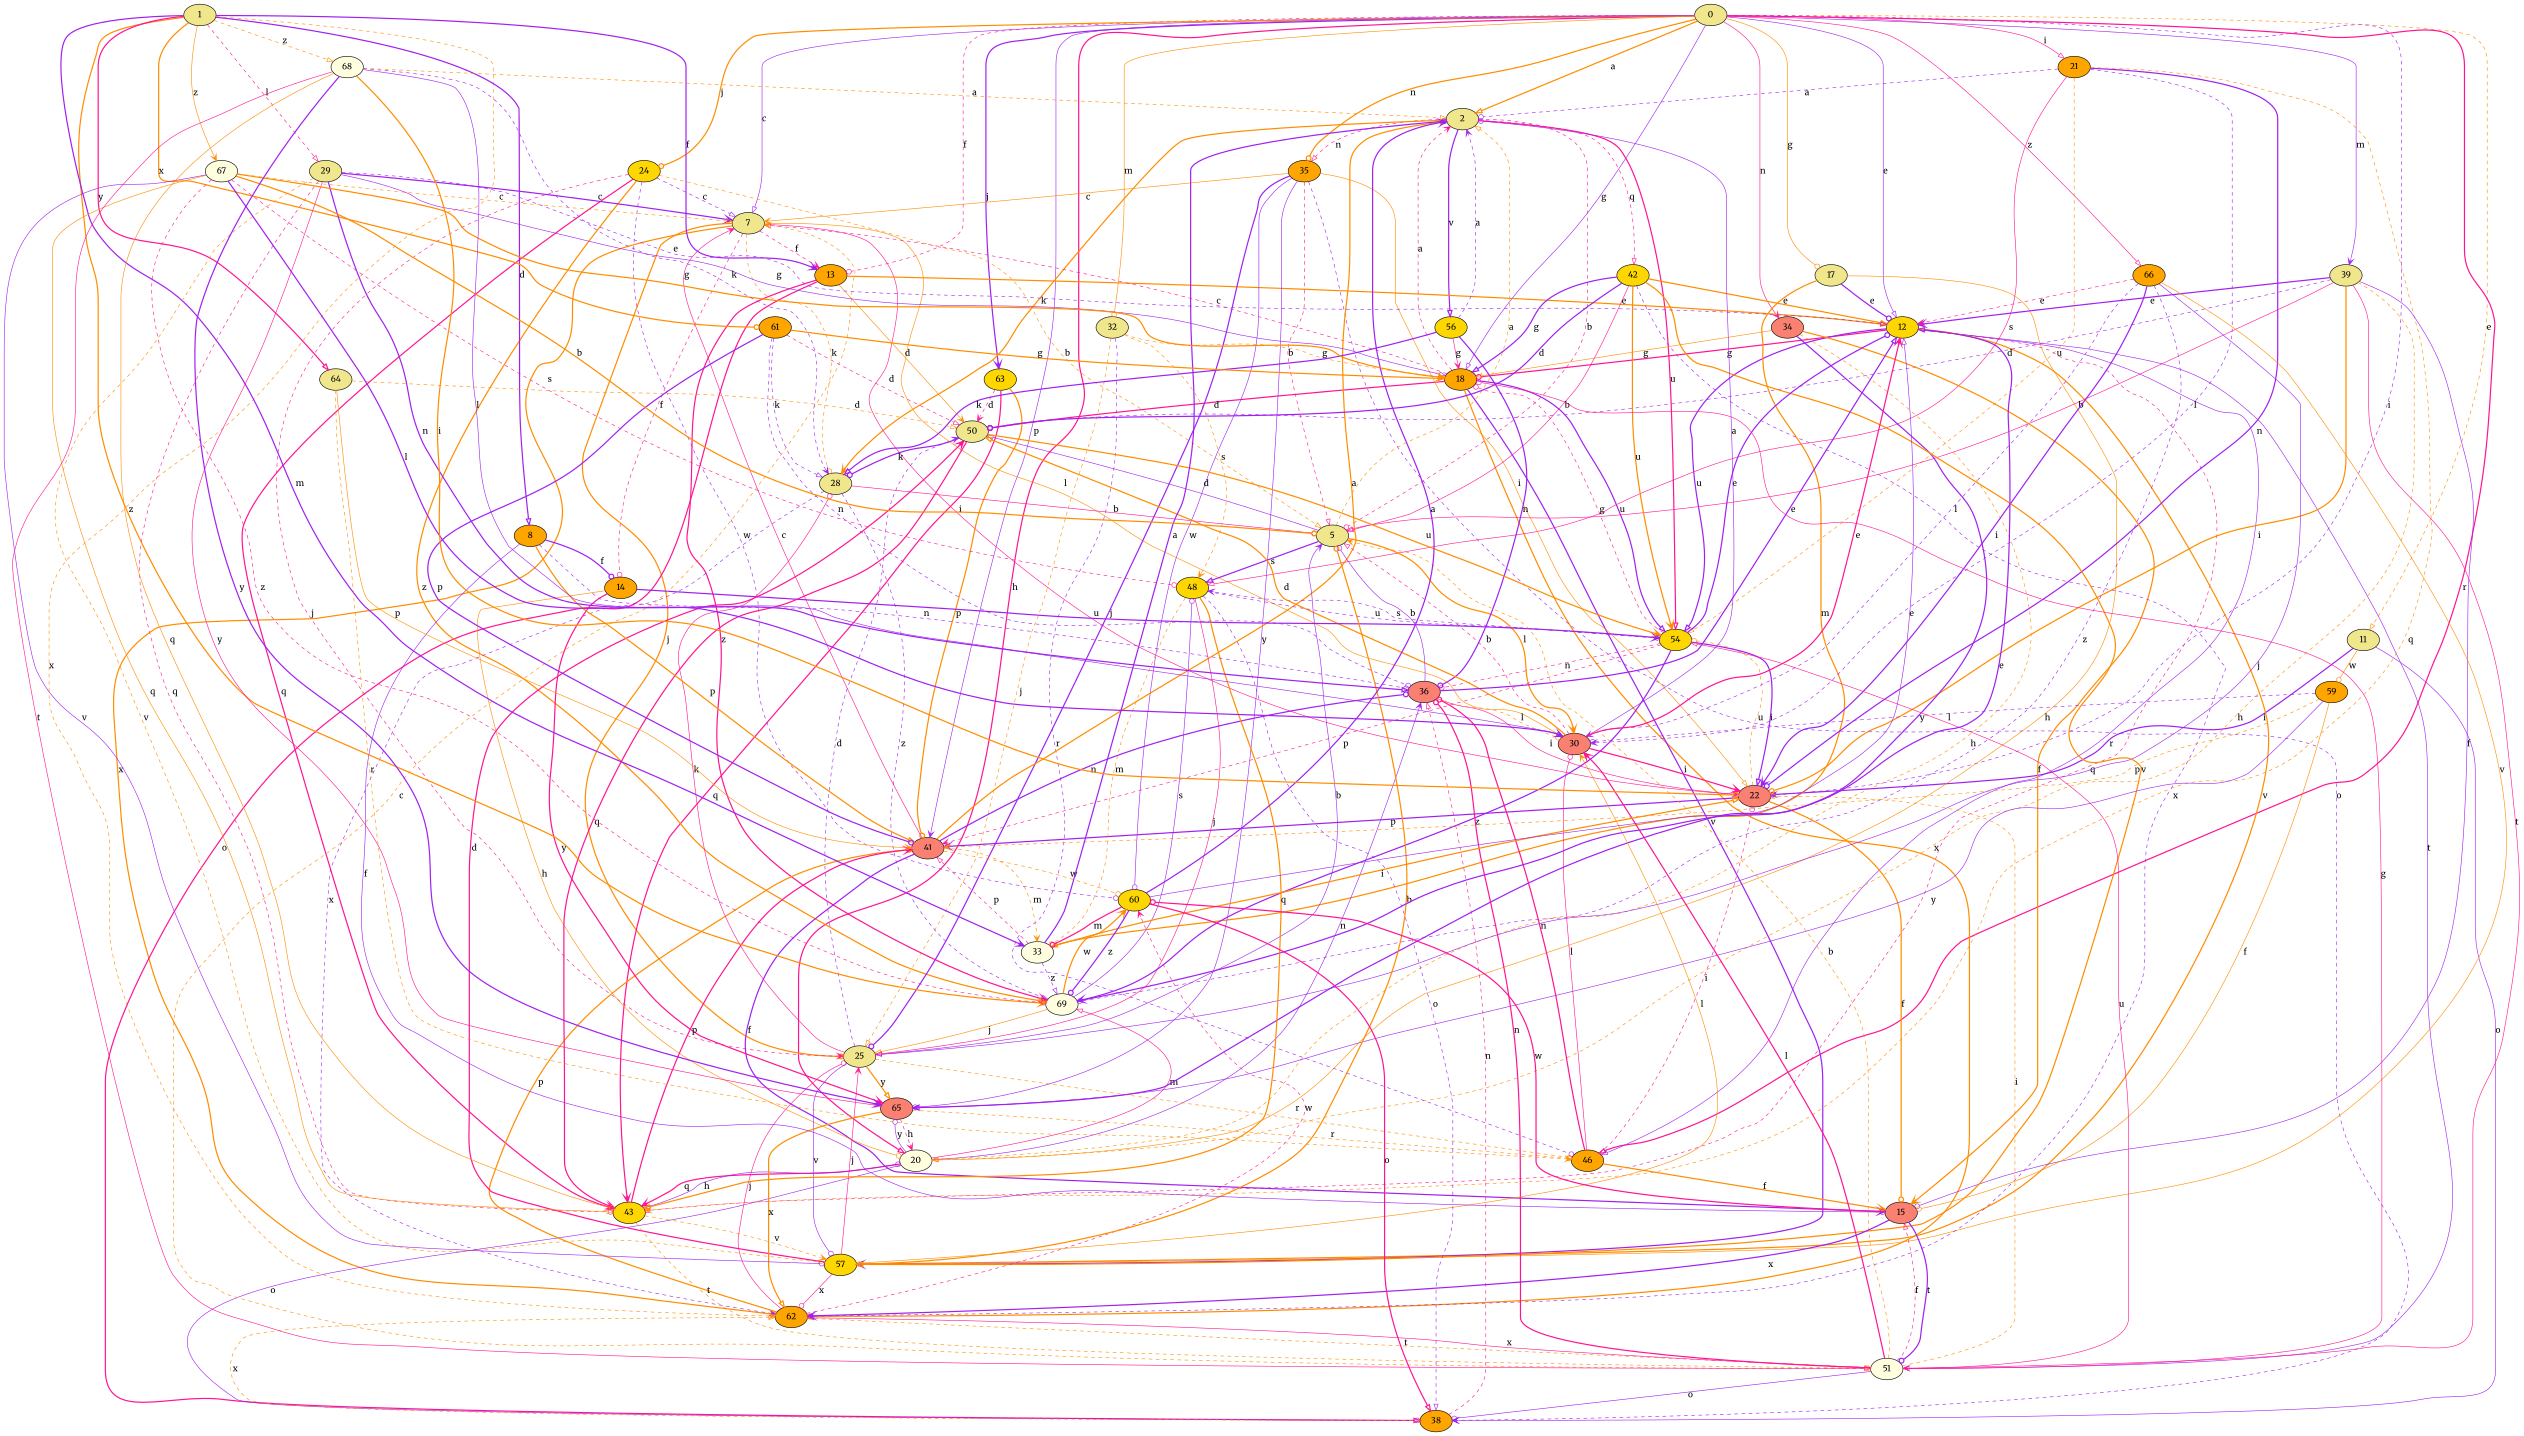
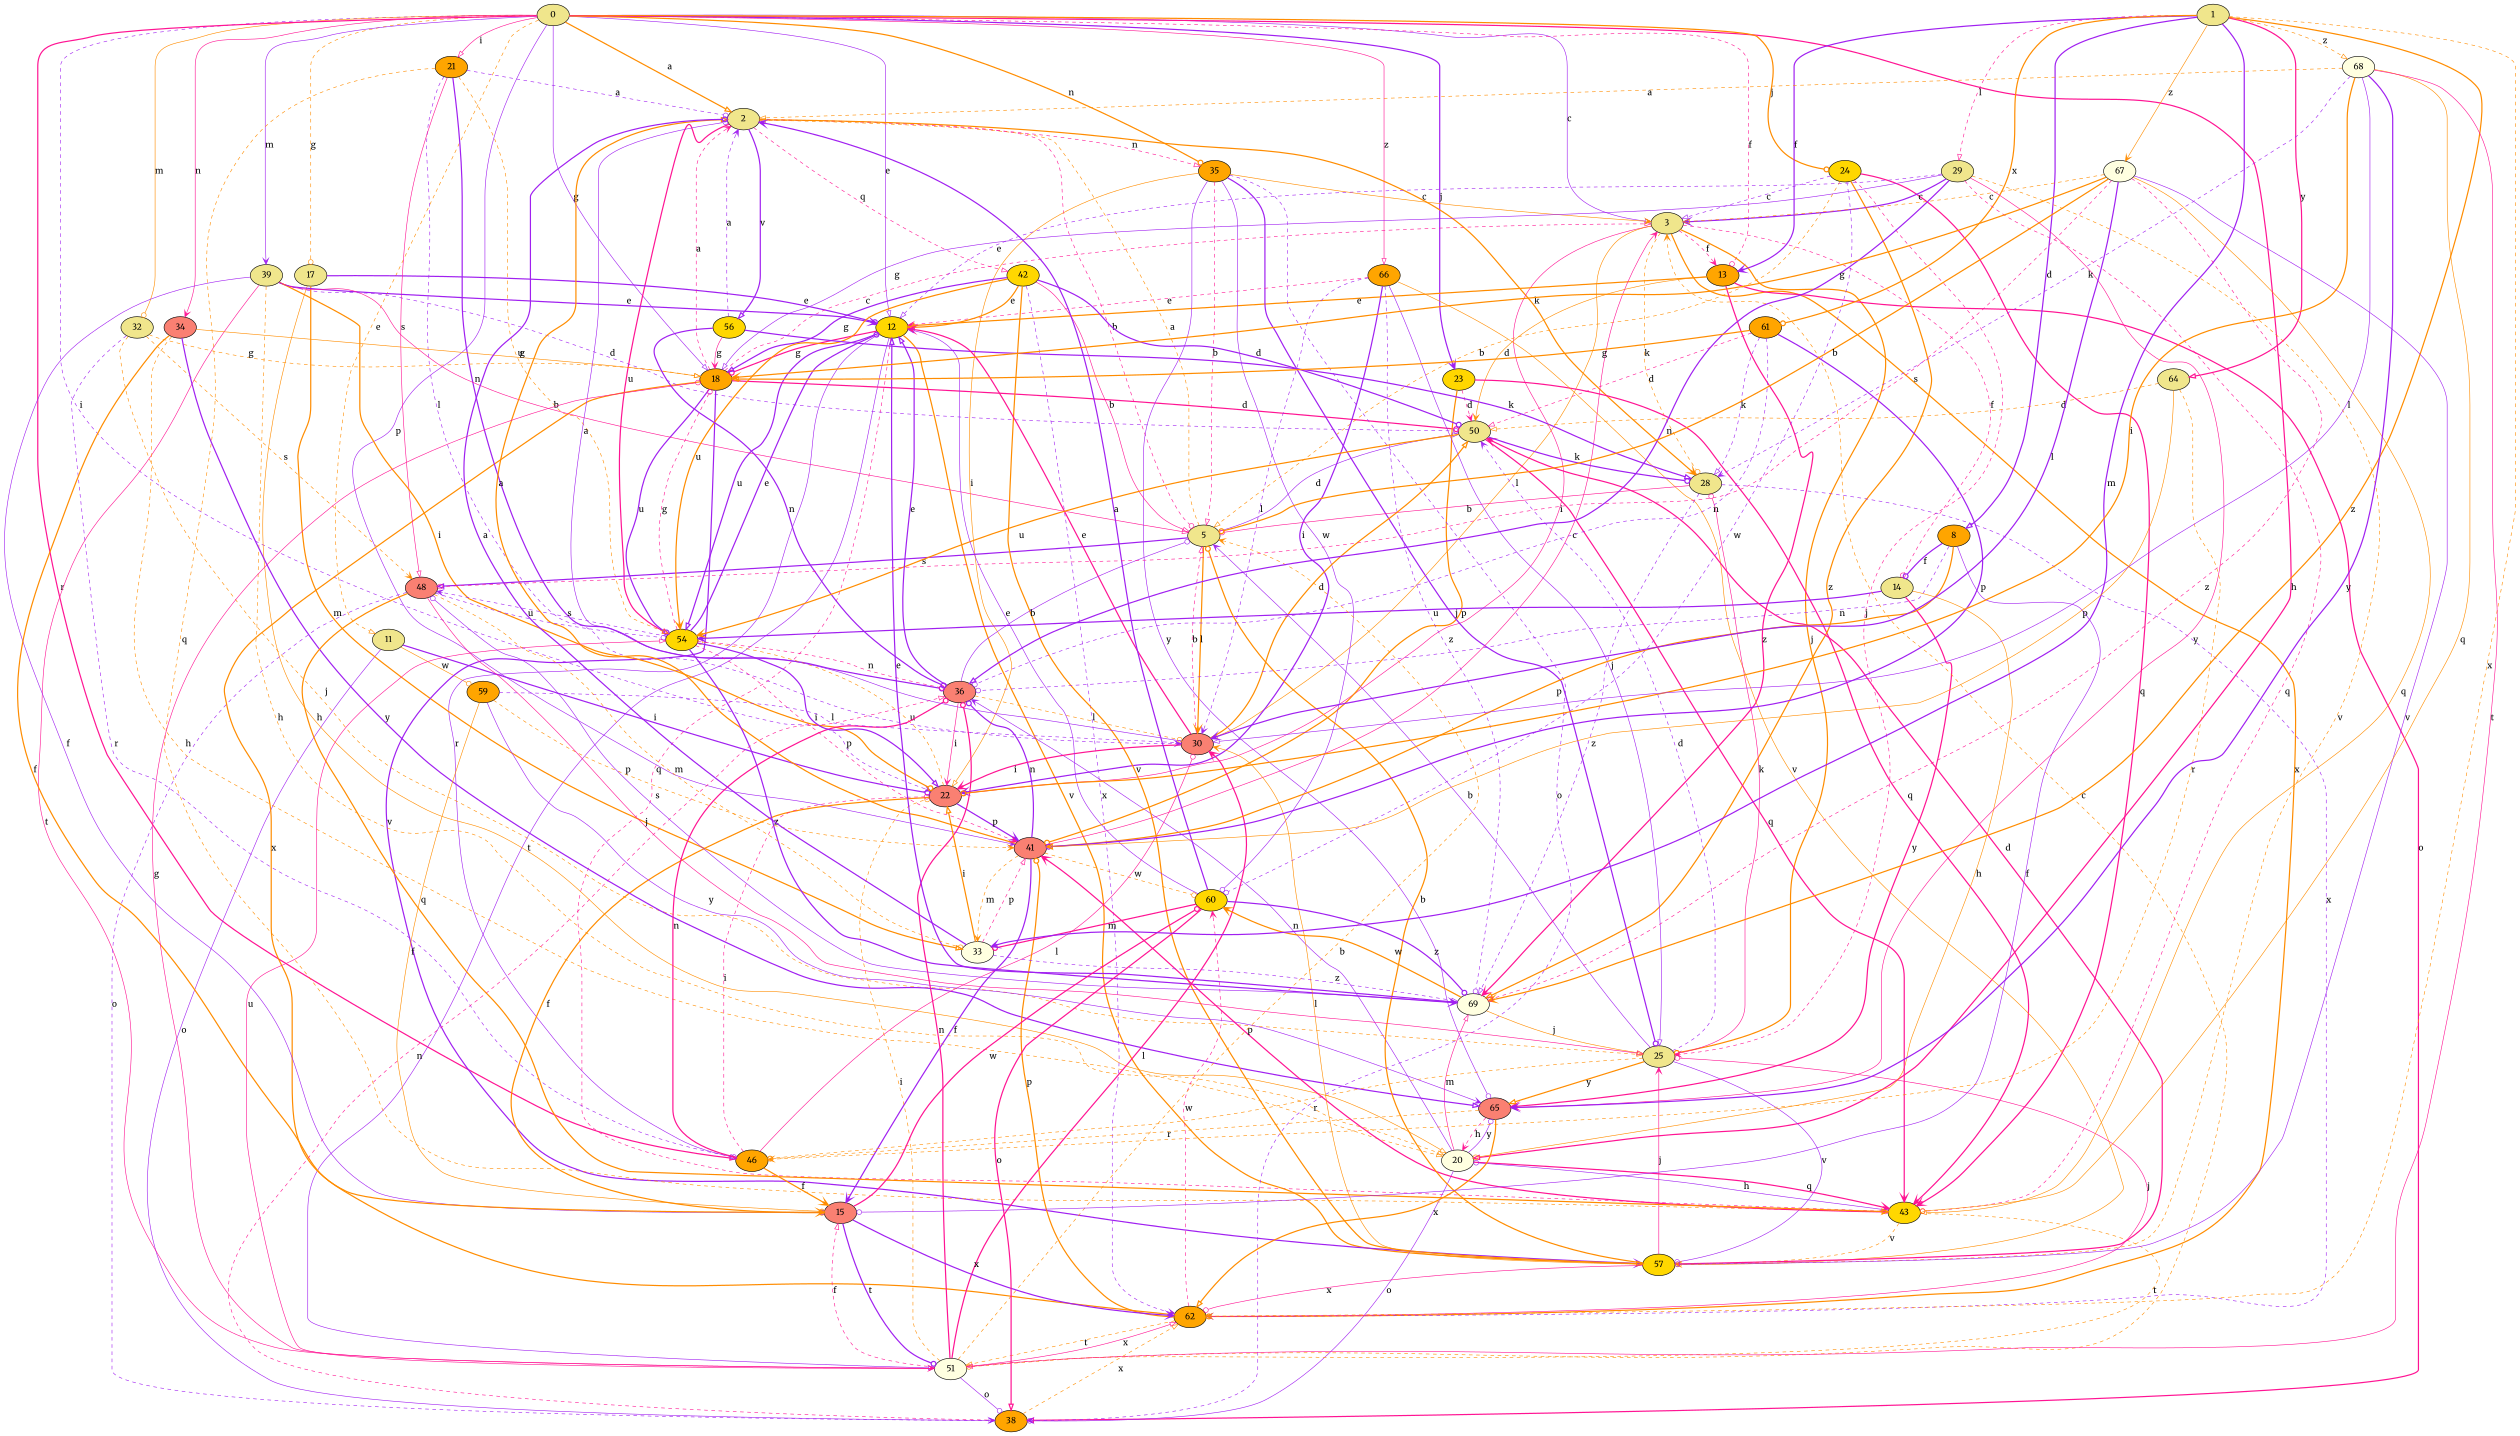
edge "0" -> "17": style solid -> dashed
node "7": label "7" -> "3"
node "63": label "63" -> "23"
edge "21" -> "22": now "21" -> "36"
edge "18" -> "54": arrowhead onormal -> odot
node "14": fillcolor orange -> khaki
node "48": fillcolor gold -> salmon
